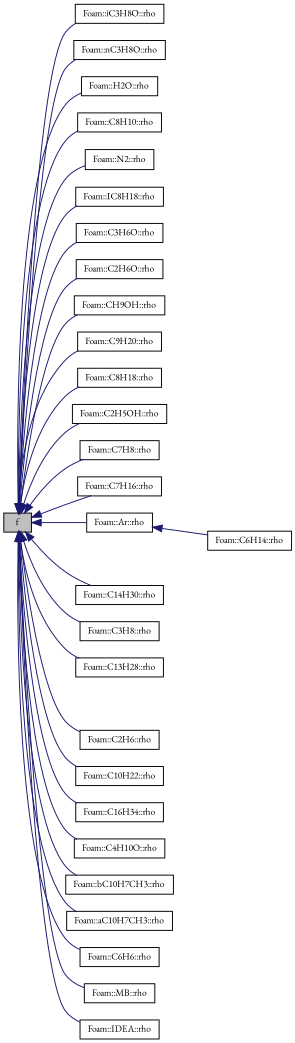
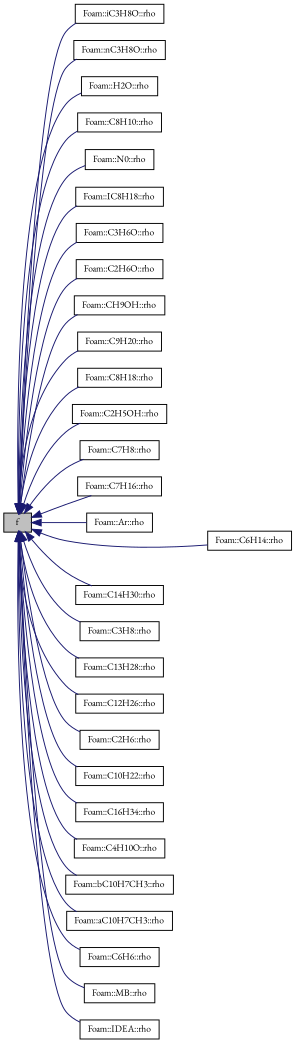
node "Foam::N2::rho": label "Foam::N2::rho" -> "Foam::N0::rho"
edge "Foam::C6H14::rho" -> "Foam::Ar::rho": now "Foam::C6H14::rho" -> "f"
node "Foam::C12H26::rho": added
